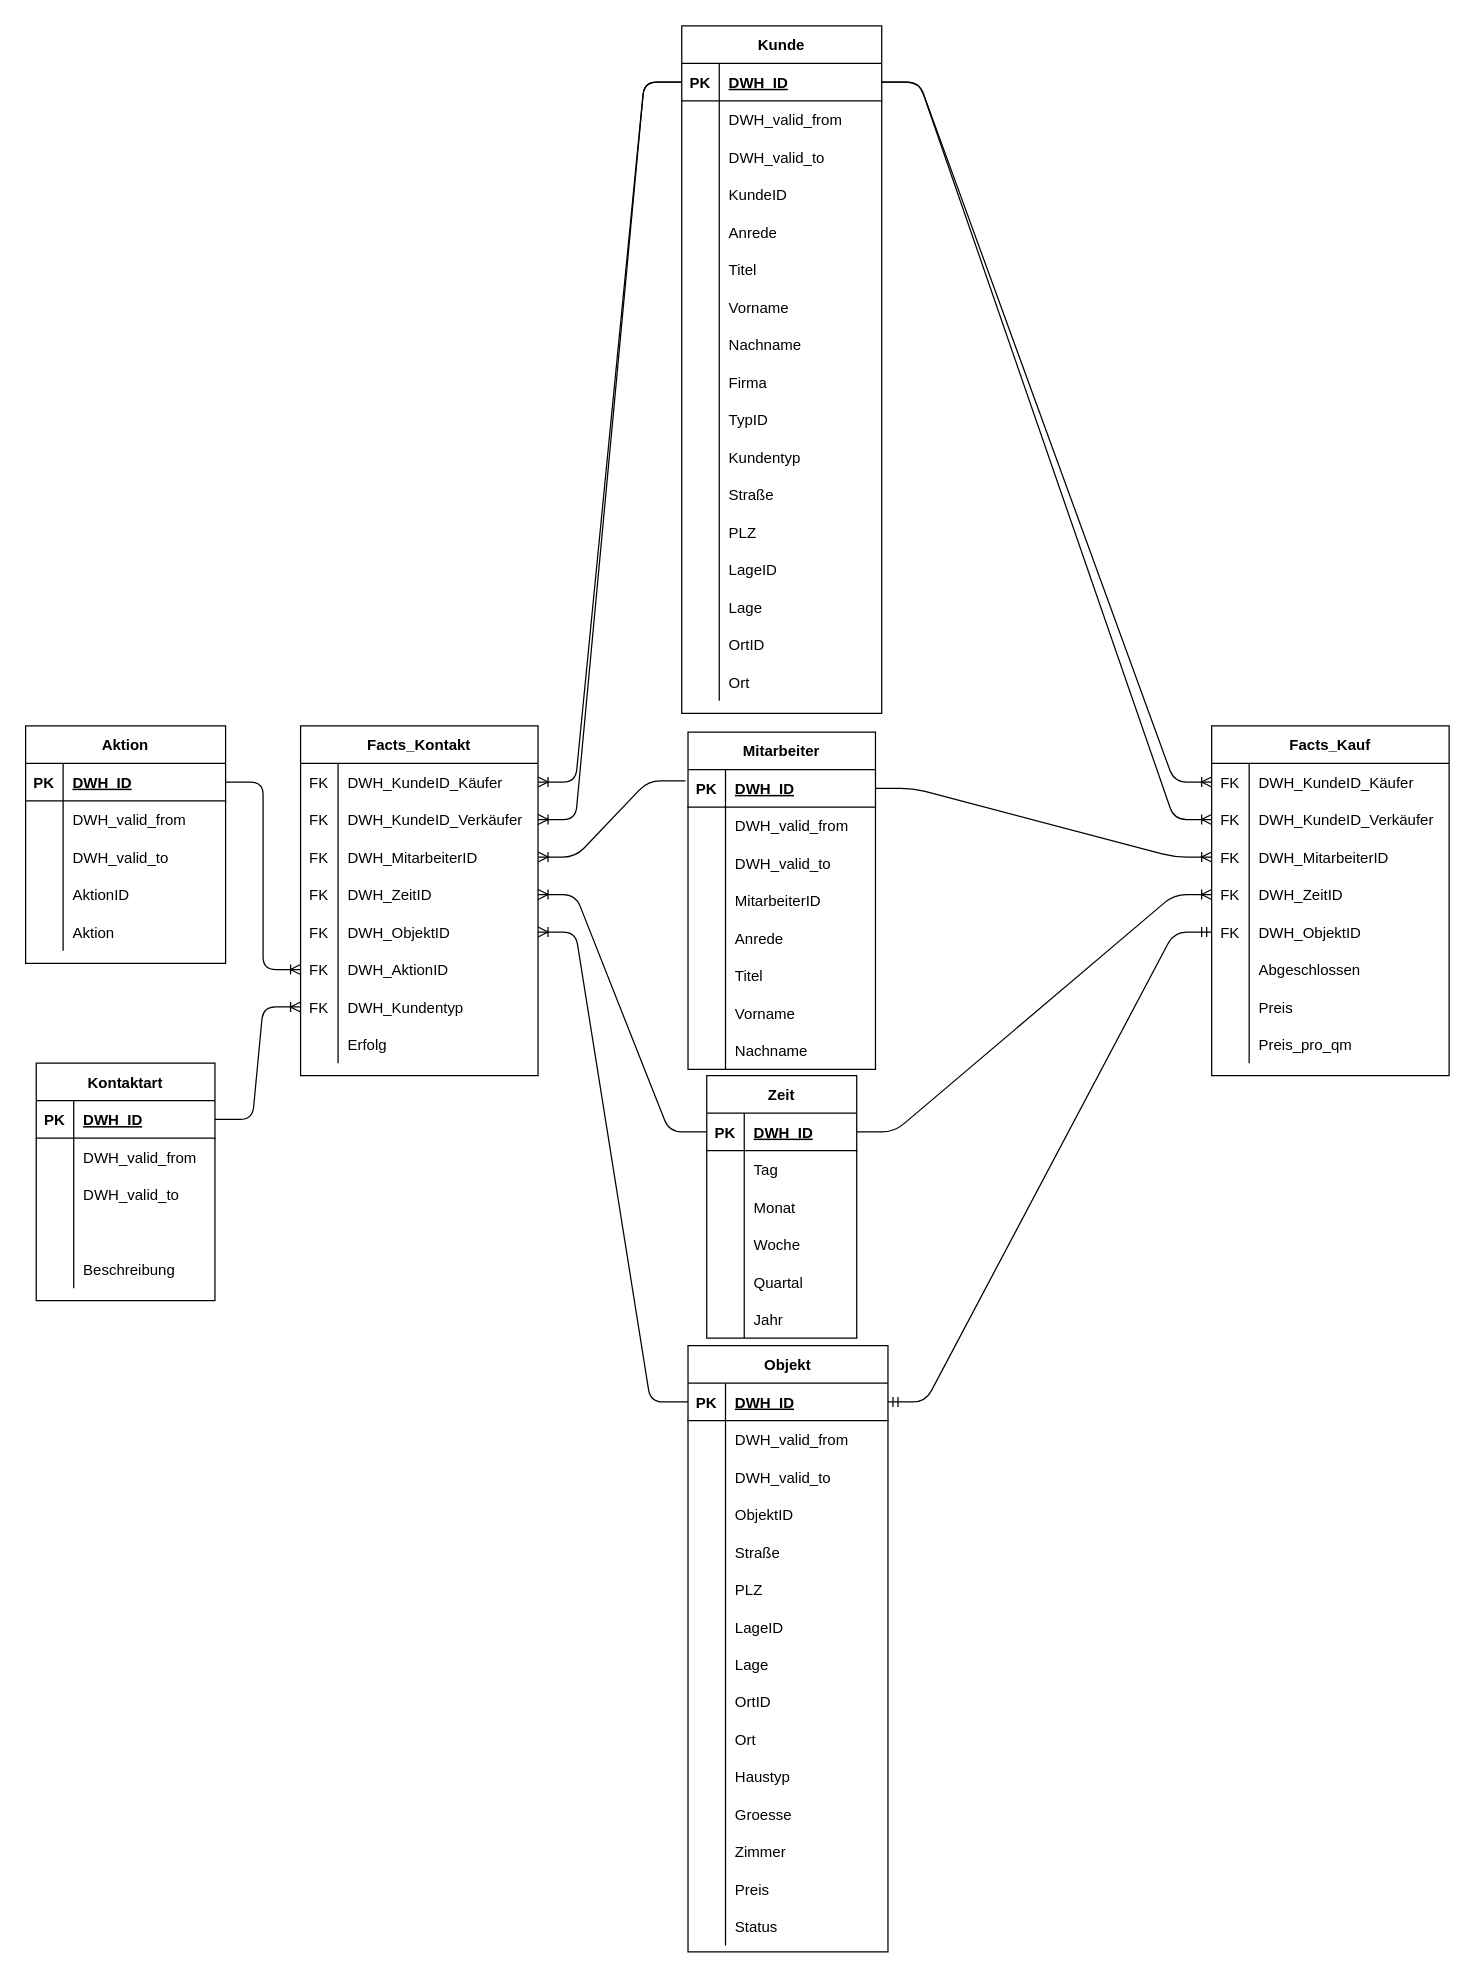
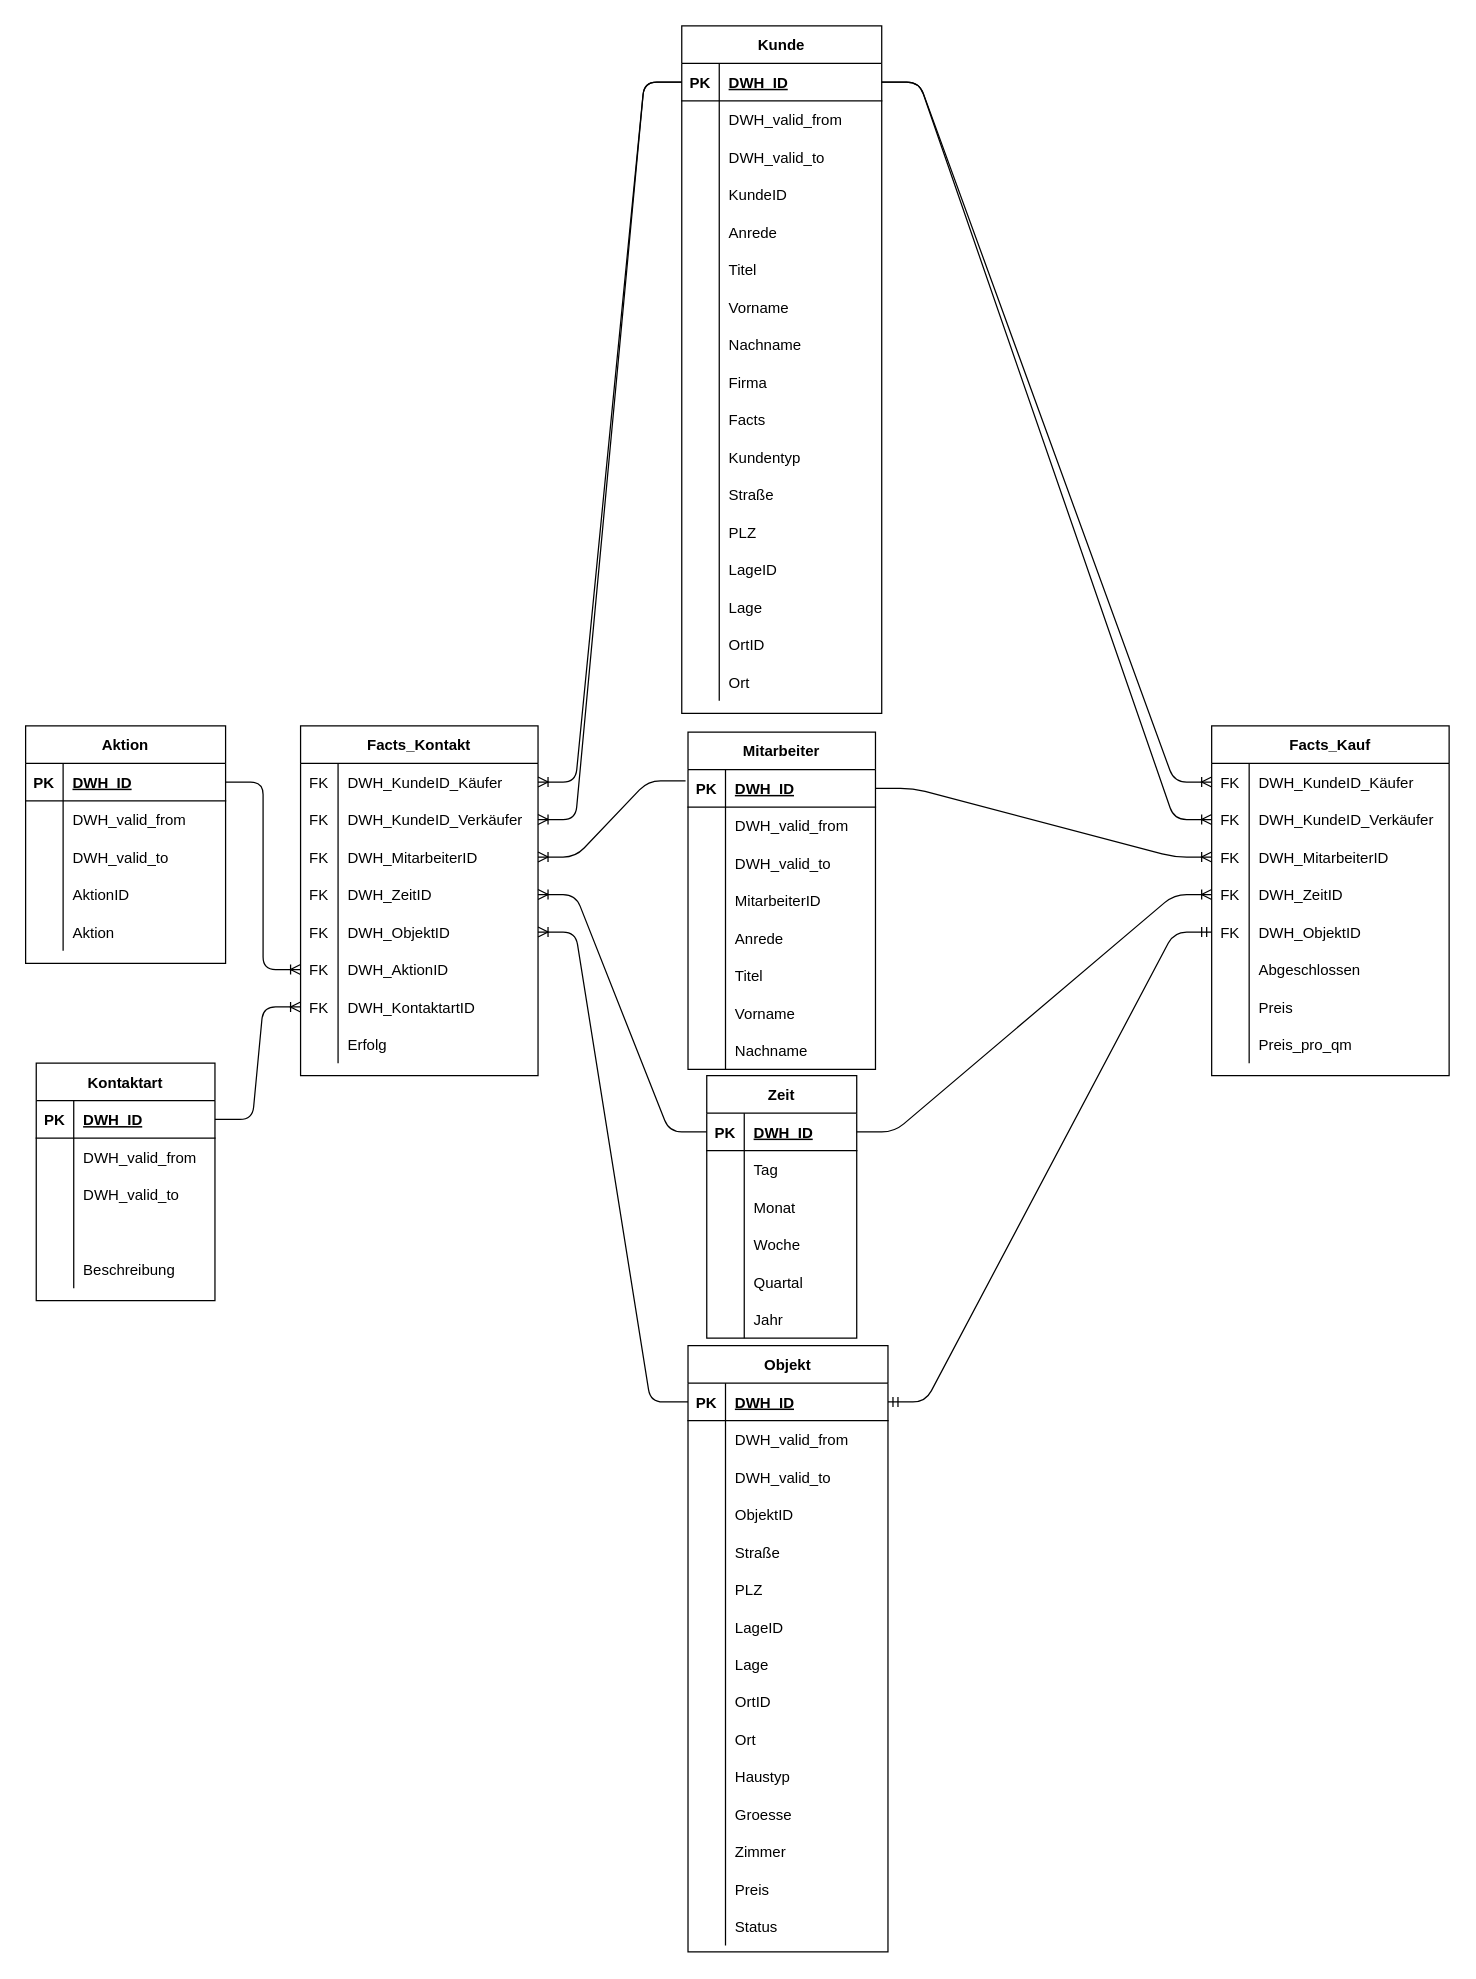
node "TypID": label "TypID" -> "Facts"
node "DWH_Kundentyp": label "DWH_Kundentyp" -> "DWH_KontaktartID"
